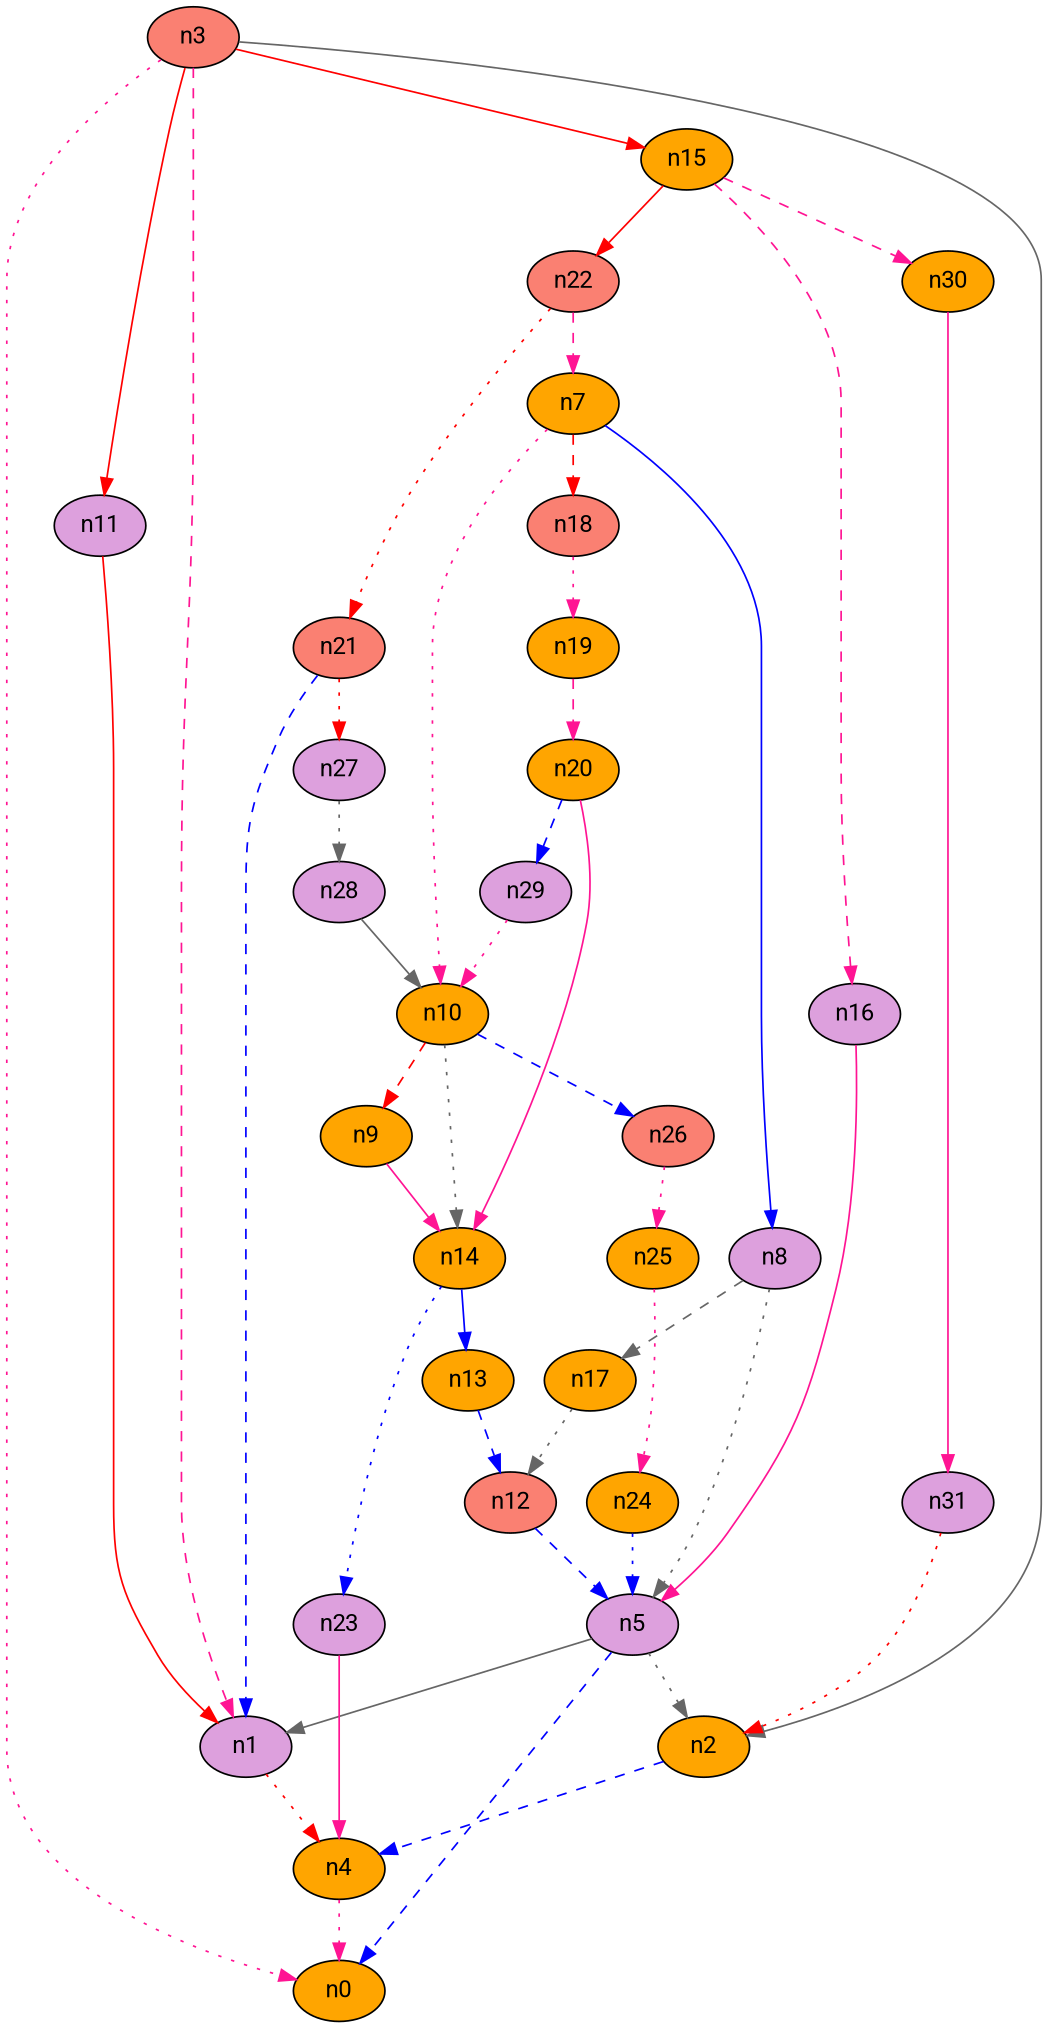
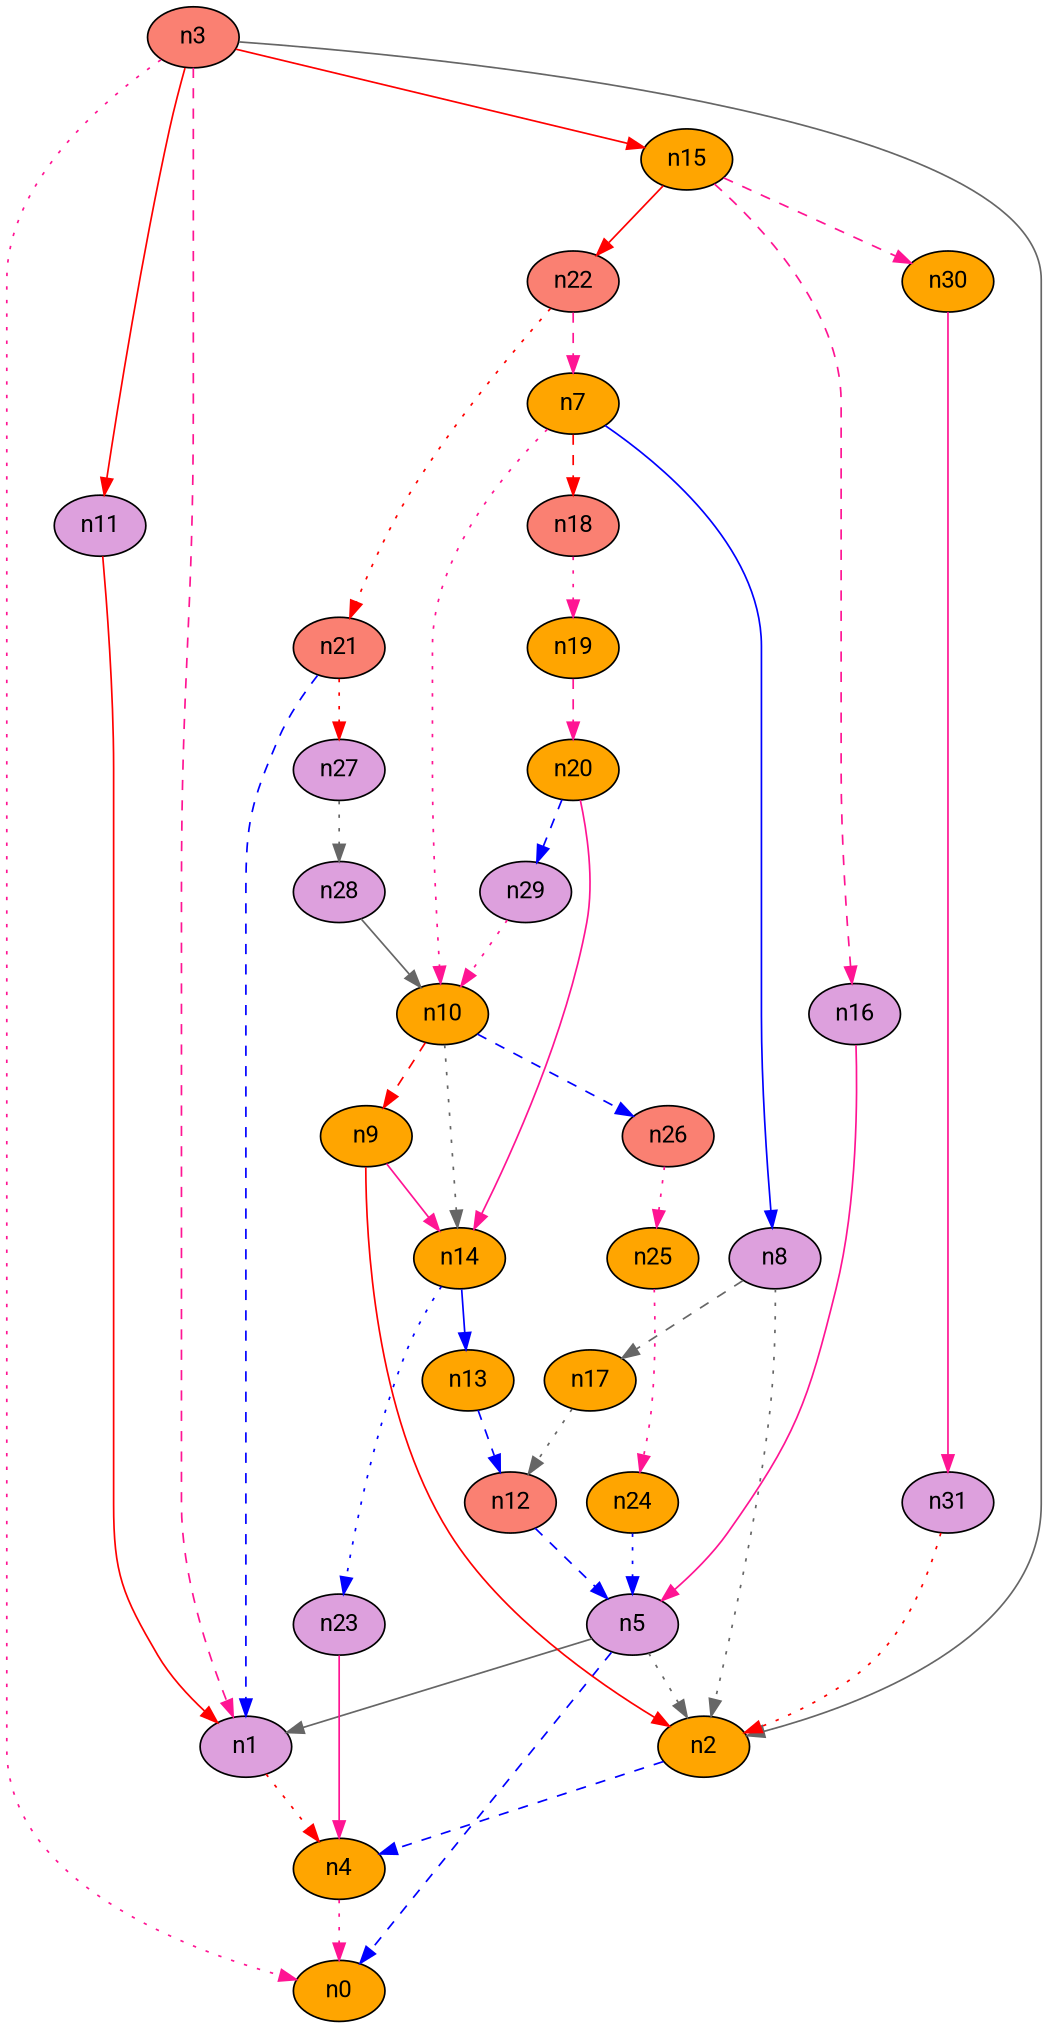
edge "n8" -> "n5": now "n8" -> "n2"
edge "n9" -> "n2": added
